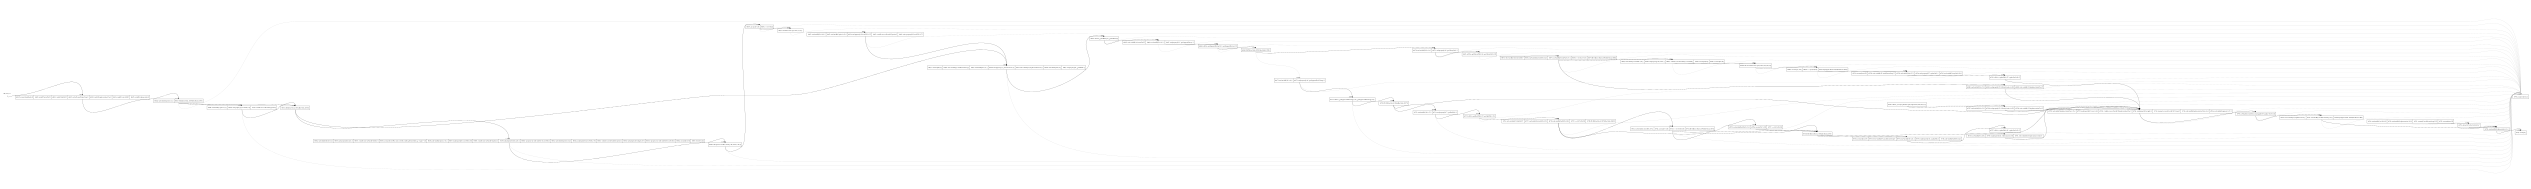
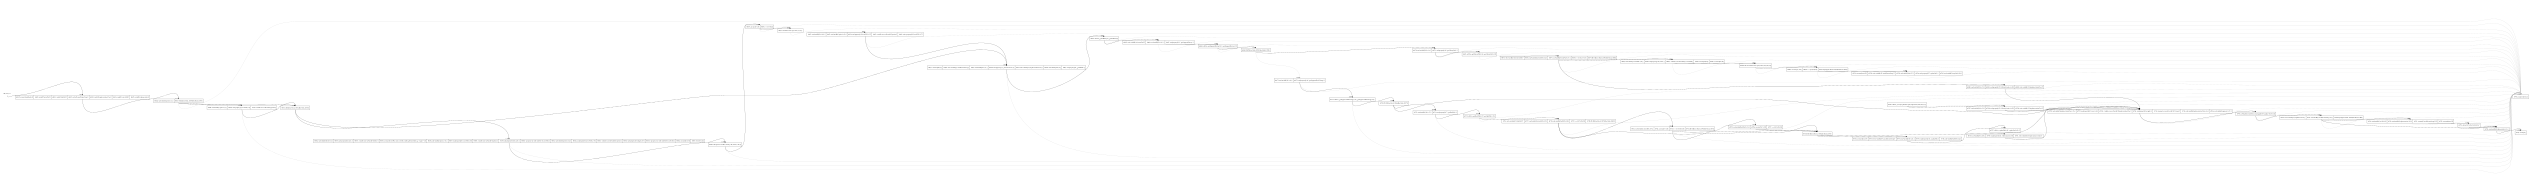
node "40710: call-this._replacePath [v27,'_replacePath',v28,-]*": removed
edge "40746: write-variable[v12,'implementation']*" -> "40749: read-variable['set',v20,v19]": added
